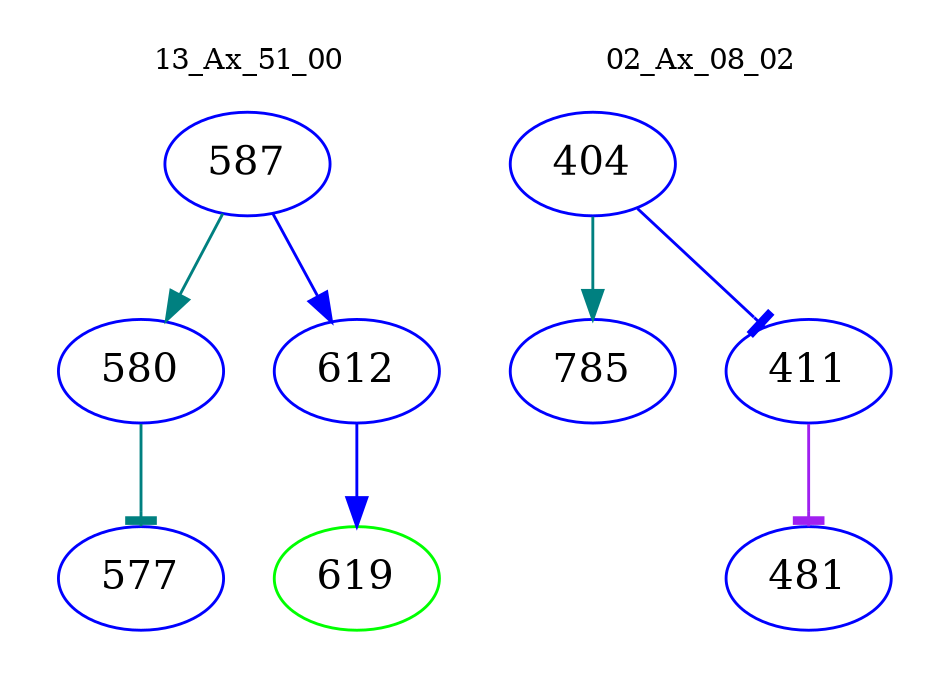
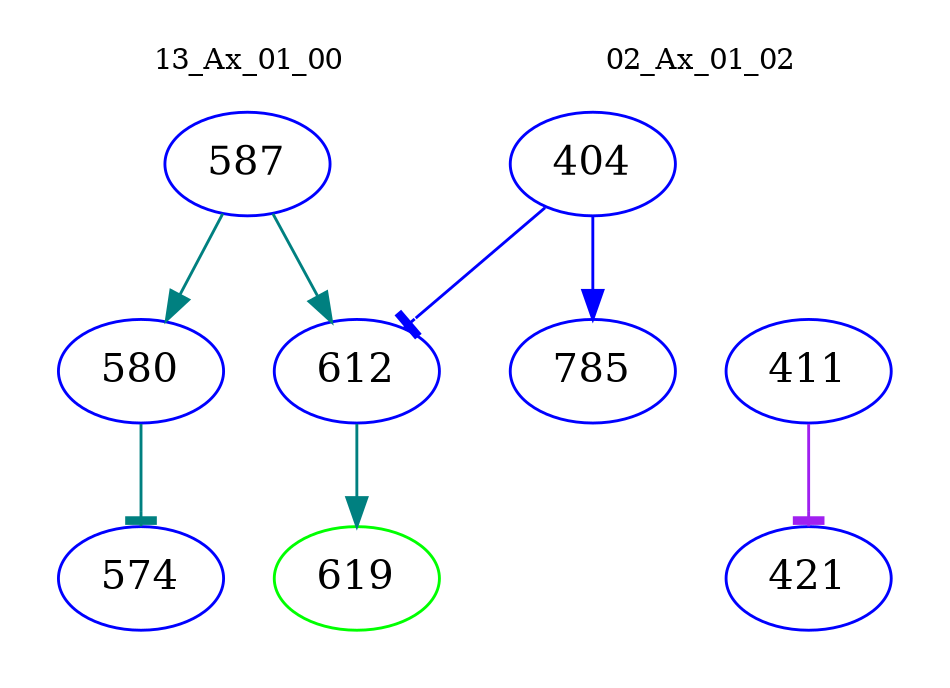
cluster "13_Ax_51_00": label "13_Ax_51_00" -> "13_Ax_01_00"
cluster "02_Ax_08_02": label "02_Ax_08_02" -> "02_Ax_01_02"
edge "404" -> "785": color teal -> blue
edge "587" -> "612": color blue -> teal
edge "404" -> "411": now "404" -> "612"
edge "612" -> "619": color blue -> teal
node "577": label "577" -> "574"
node "481": label "481" -> "421"
